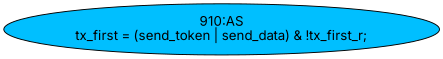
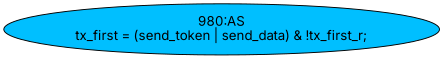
node "910:AS tx_first = (send_token | send_data) & !tx_first_r;": label "910:AS tx_first = (send_token | send_data) & !tx_first_r;" -> "980:AS tx_first = (send_token | send_data) & !tx_first_r;"
